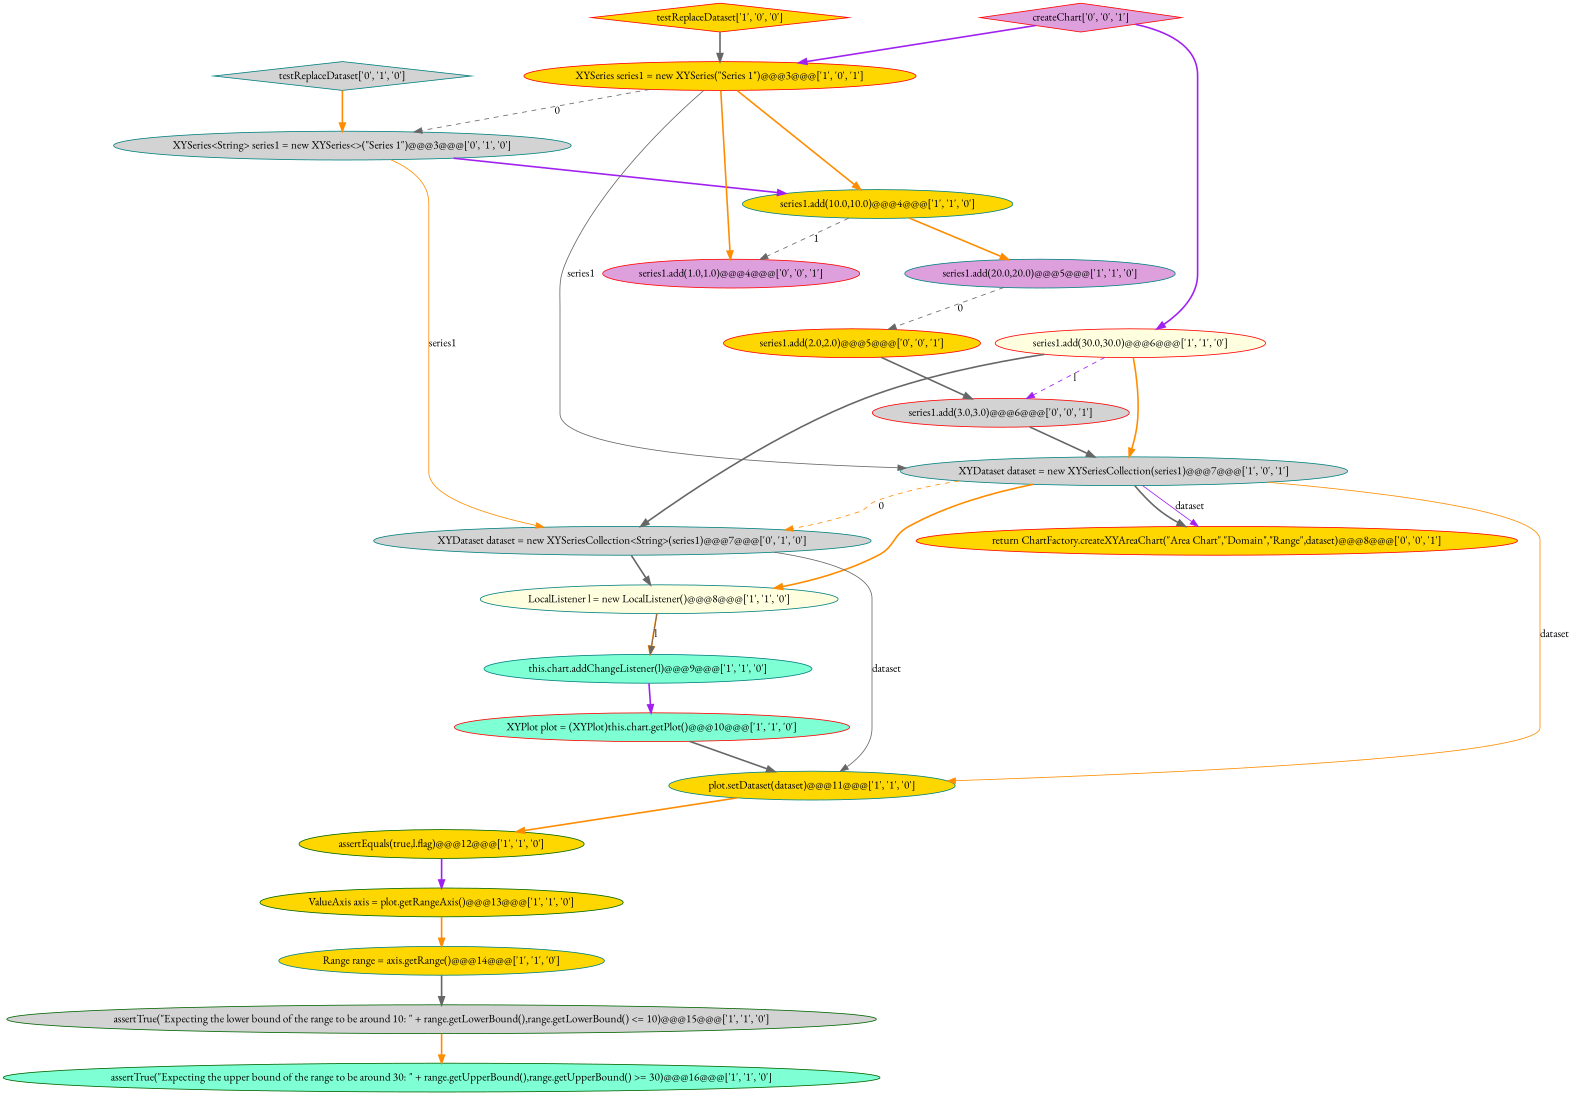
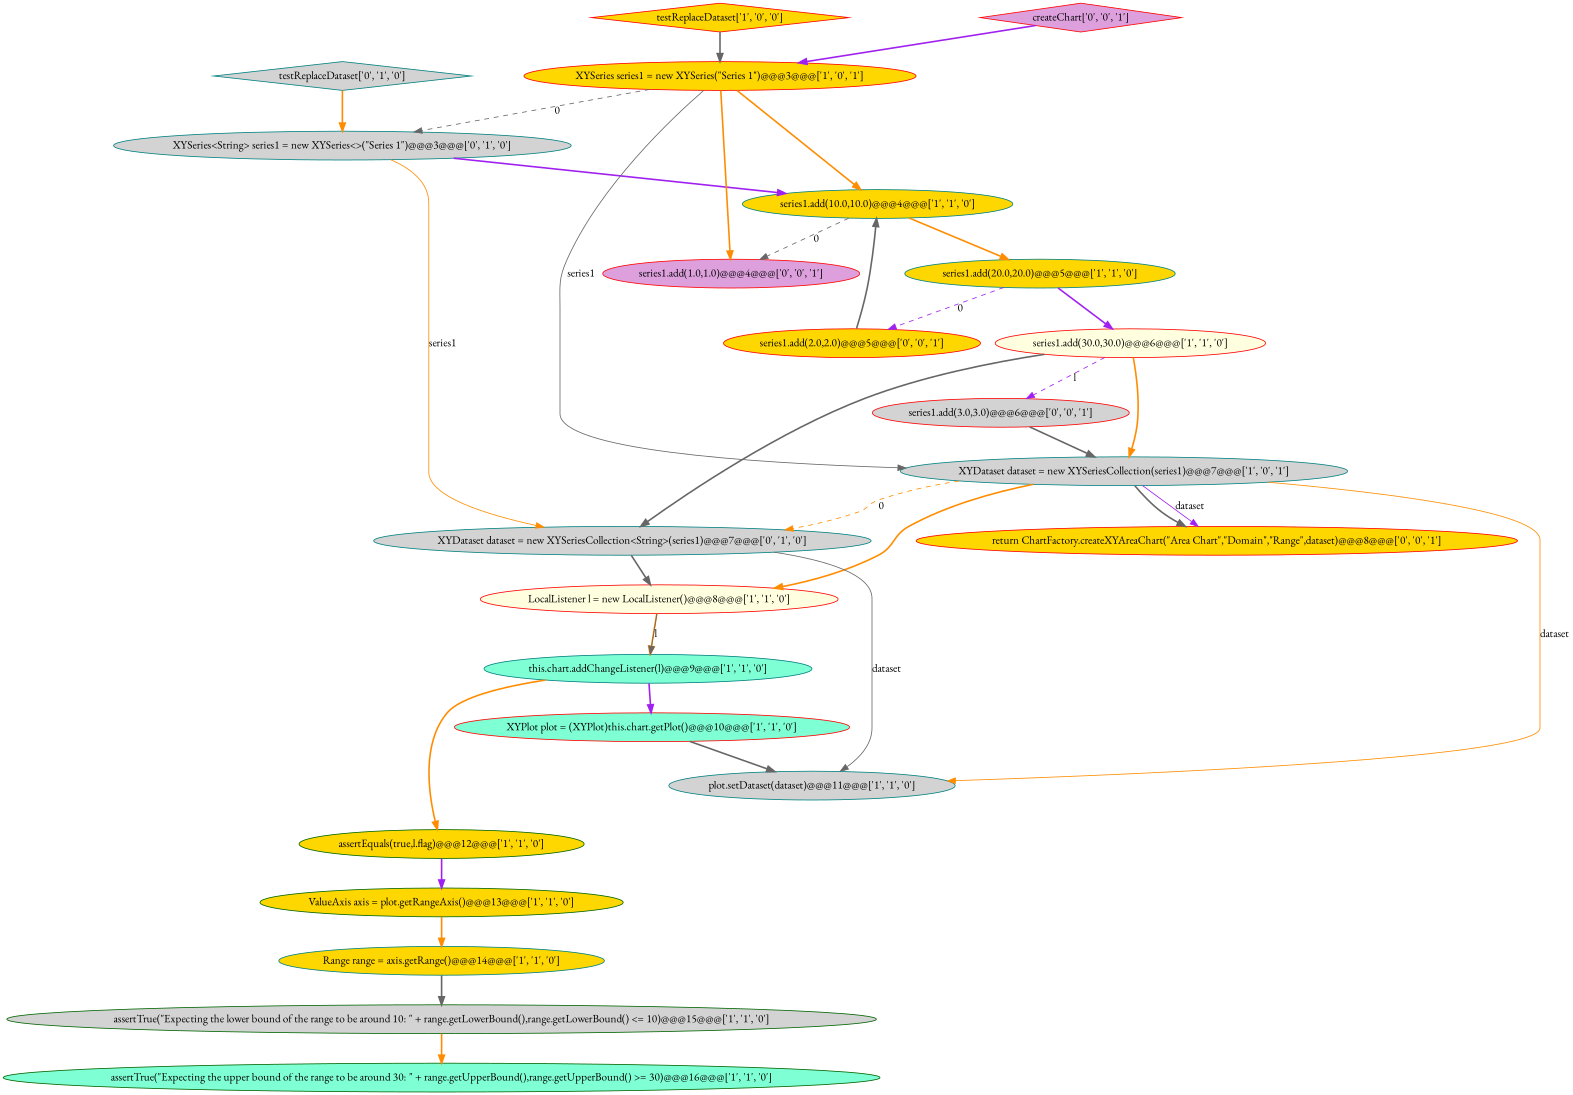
edge "createChart['0', '0', '1']" -> "series1.add(30.0,30.0)@@@6@@@['1', '1', '0']": now "series1.add(20.0,20.0)@@@5@@@['1', '1', '0']" -> "series1.add(30.0,30.0)@@@6@@@['1', '1', '0']"
edge "series1.add(10.0,10.0)@@@4@@@['1', '1', '0']" -> "series1.add(1.0,1.0)@@@4@@@['0', '0', '1']": label "1" -> "0"
node "series1.add(20.0,20.0)@@@5@@@['1', '1', '0']": fillcolor plum -> gold
edge "series1.add(20.0,20.0)@@@5@@@['1', '1', '0']" -> "series1.add(2.0,2.0)@@@5@@@['0', '0', '1']": color gray40 -> purple
edge "series1.add(2.0,2.0)@@@5@@@['0', '0', '1']" -> "series1.add(3.0,3.0)@@@6@@@['0', '0', '1']": now "series1.add(2.0,2.0)@@@5@@@['0', '0', '1']" -> "series1.add(10.0,10.0)@@@4@@@['1', '1', '0']"
node "LocalListener l = new LocalListener()@@@8@@@['1', '1', '0']": color teal -> red
node "plot.setDataset(dataset)@@@11@@@['1', '1', '0']": fillcolor gold -> lightgrey
edge "plot.setDataset(dataset)@@@11@@@['1', '1', '0']" -> "assertEquals(true,l.flag)@@@12@@@['1', '1', '0']": now "this.chart.addChangeListener(l)@@@9@@@['1', '1', '0']" -> "assertEquals(true,l.flag)@@@12@@@['1', '1', '0']"
